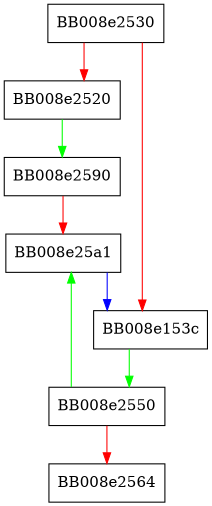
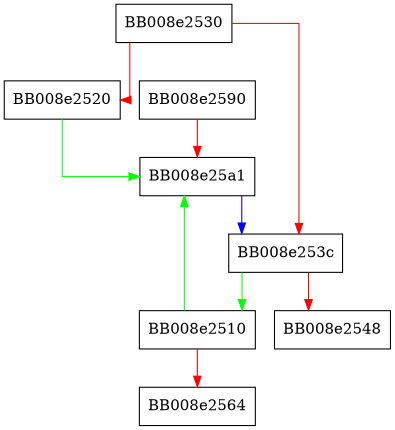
edge "BB008e2520" -> "BB008e2590": now "BB008e2520" -> "BB008e25a1"
node "BB008e153c": label "BB008e153c" -> "BB008e253c"
node "BB008e2548": added
node "BB008e2550": label "BB008e2550" -> "BB008e2510"
